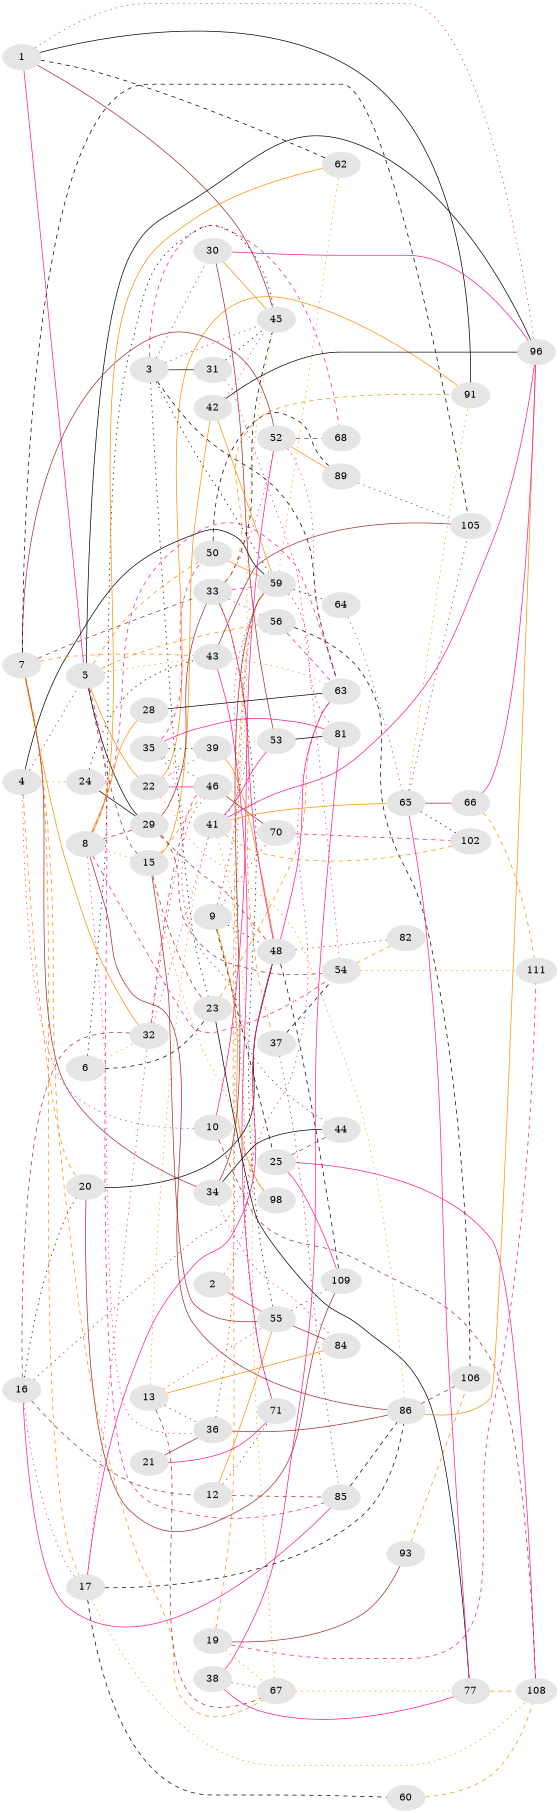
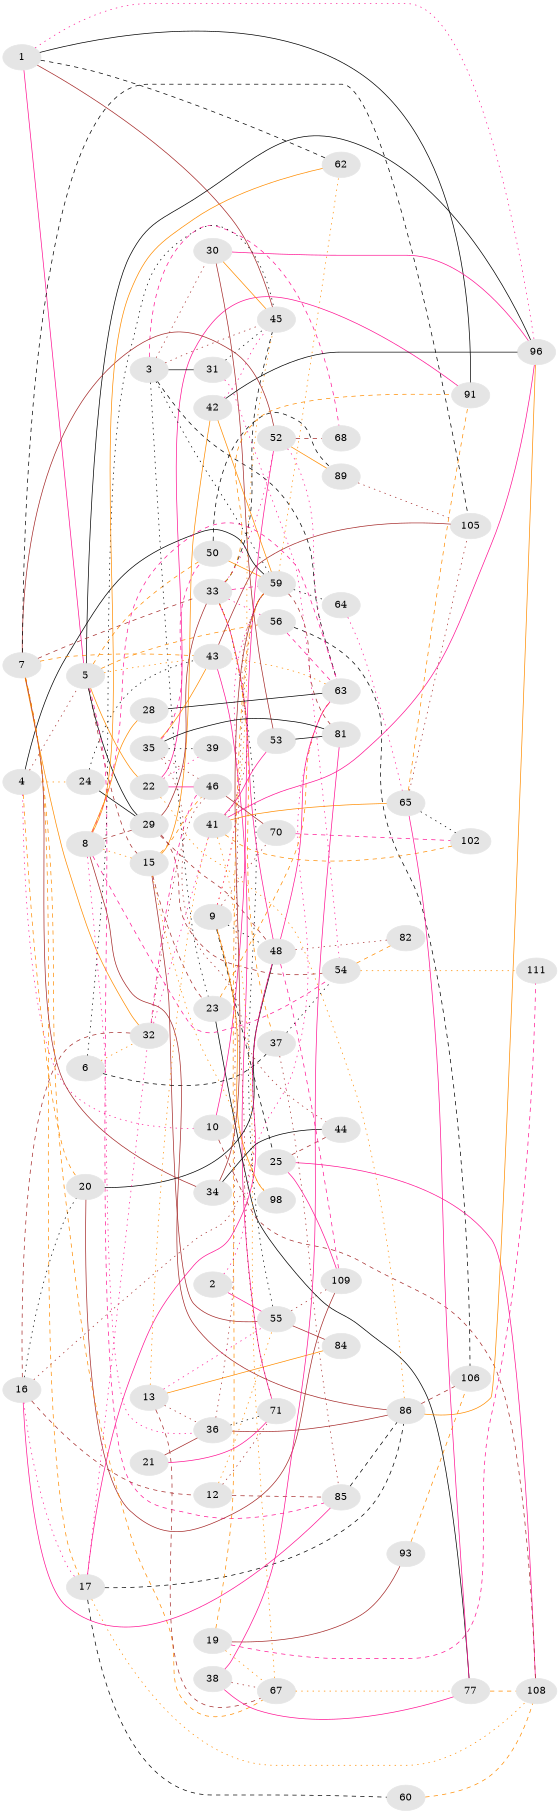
edge "91" -- "22": color darkorange -> deeppink
edge "91" -- "65": style dotted -> dashed
edge "59" -- "81": style dotted -> dashed
edge "43" -- "35": added
edge "81" -- "35": color deeppink -> black
node "66": removed
edge "39" -- "48": removed
edge "54" -- "37": style dashed -> dotted
edge "23" -- "6": now "37" -- "6"
edge "48" -- "109": color black -> deeppink
edge "34" -- "84": removed
edge "55" -- "12": style solid -> dotted
edge "71" -- "36": added
